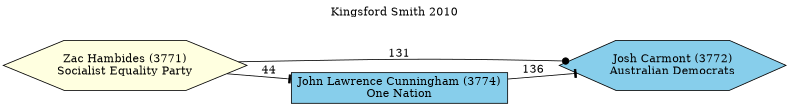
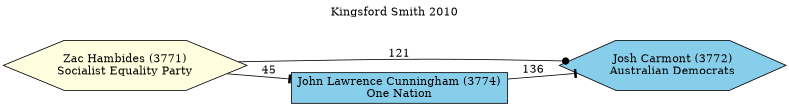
edge "Zac Hambides (3771) Socialist Equality Party" -> "Josh Carmont (3772) Australian Democrats": label "131" -> "121"
edge "Zac Hambides (3771) Socialist Equality Party" -> "John Lawrence Cunningham (3774) One Nation": label "44" -> "45"
